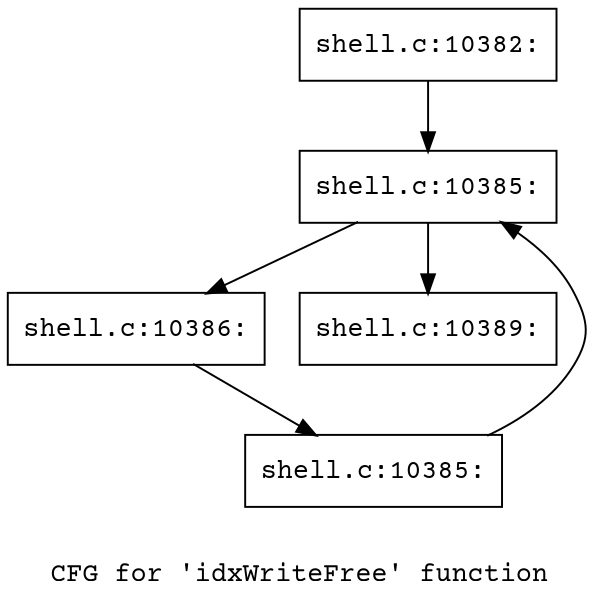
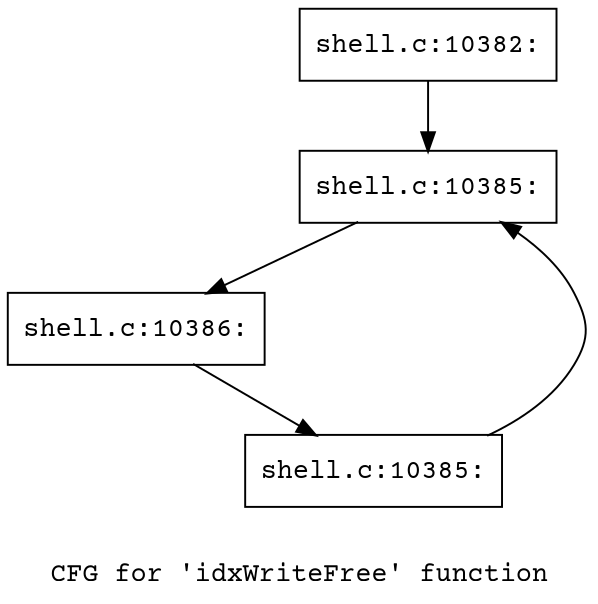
node "shell.c:10389:": removed
